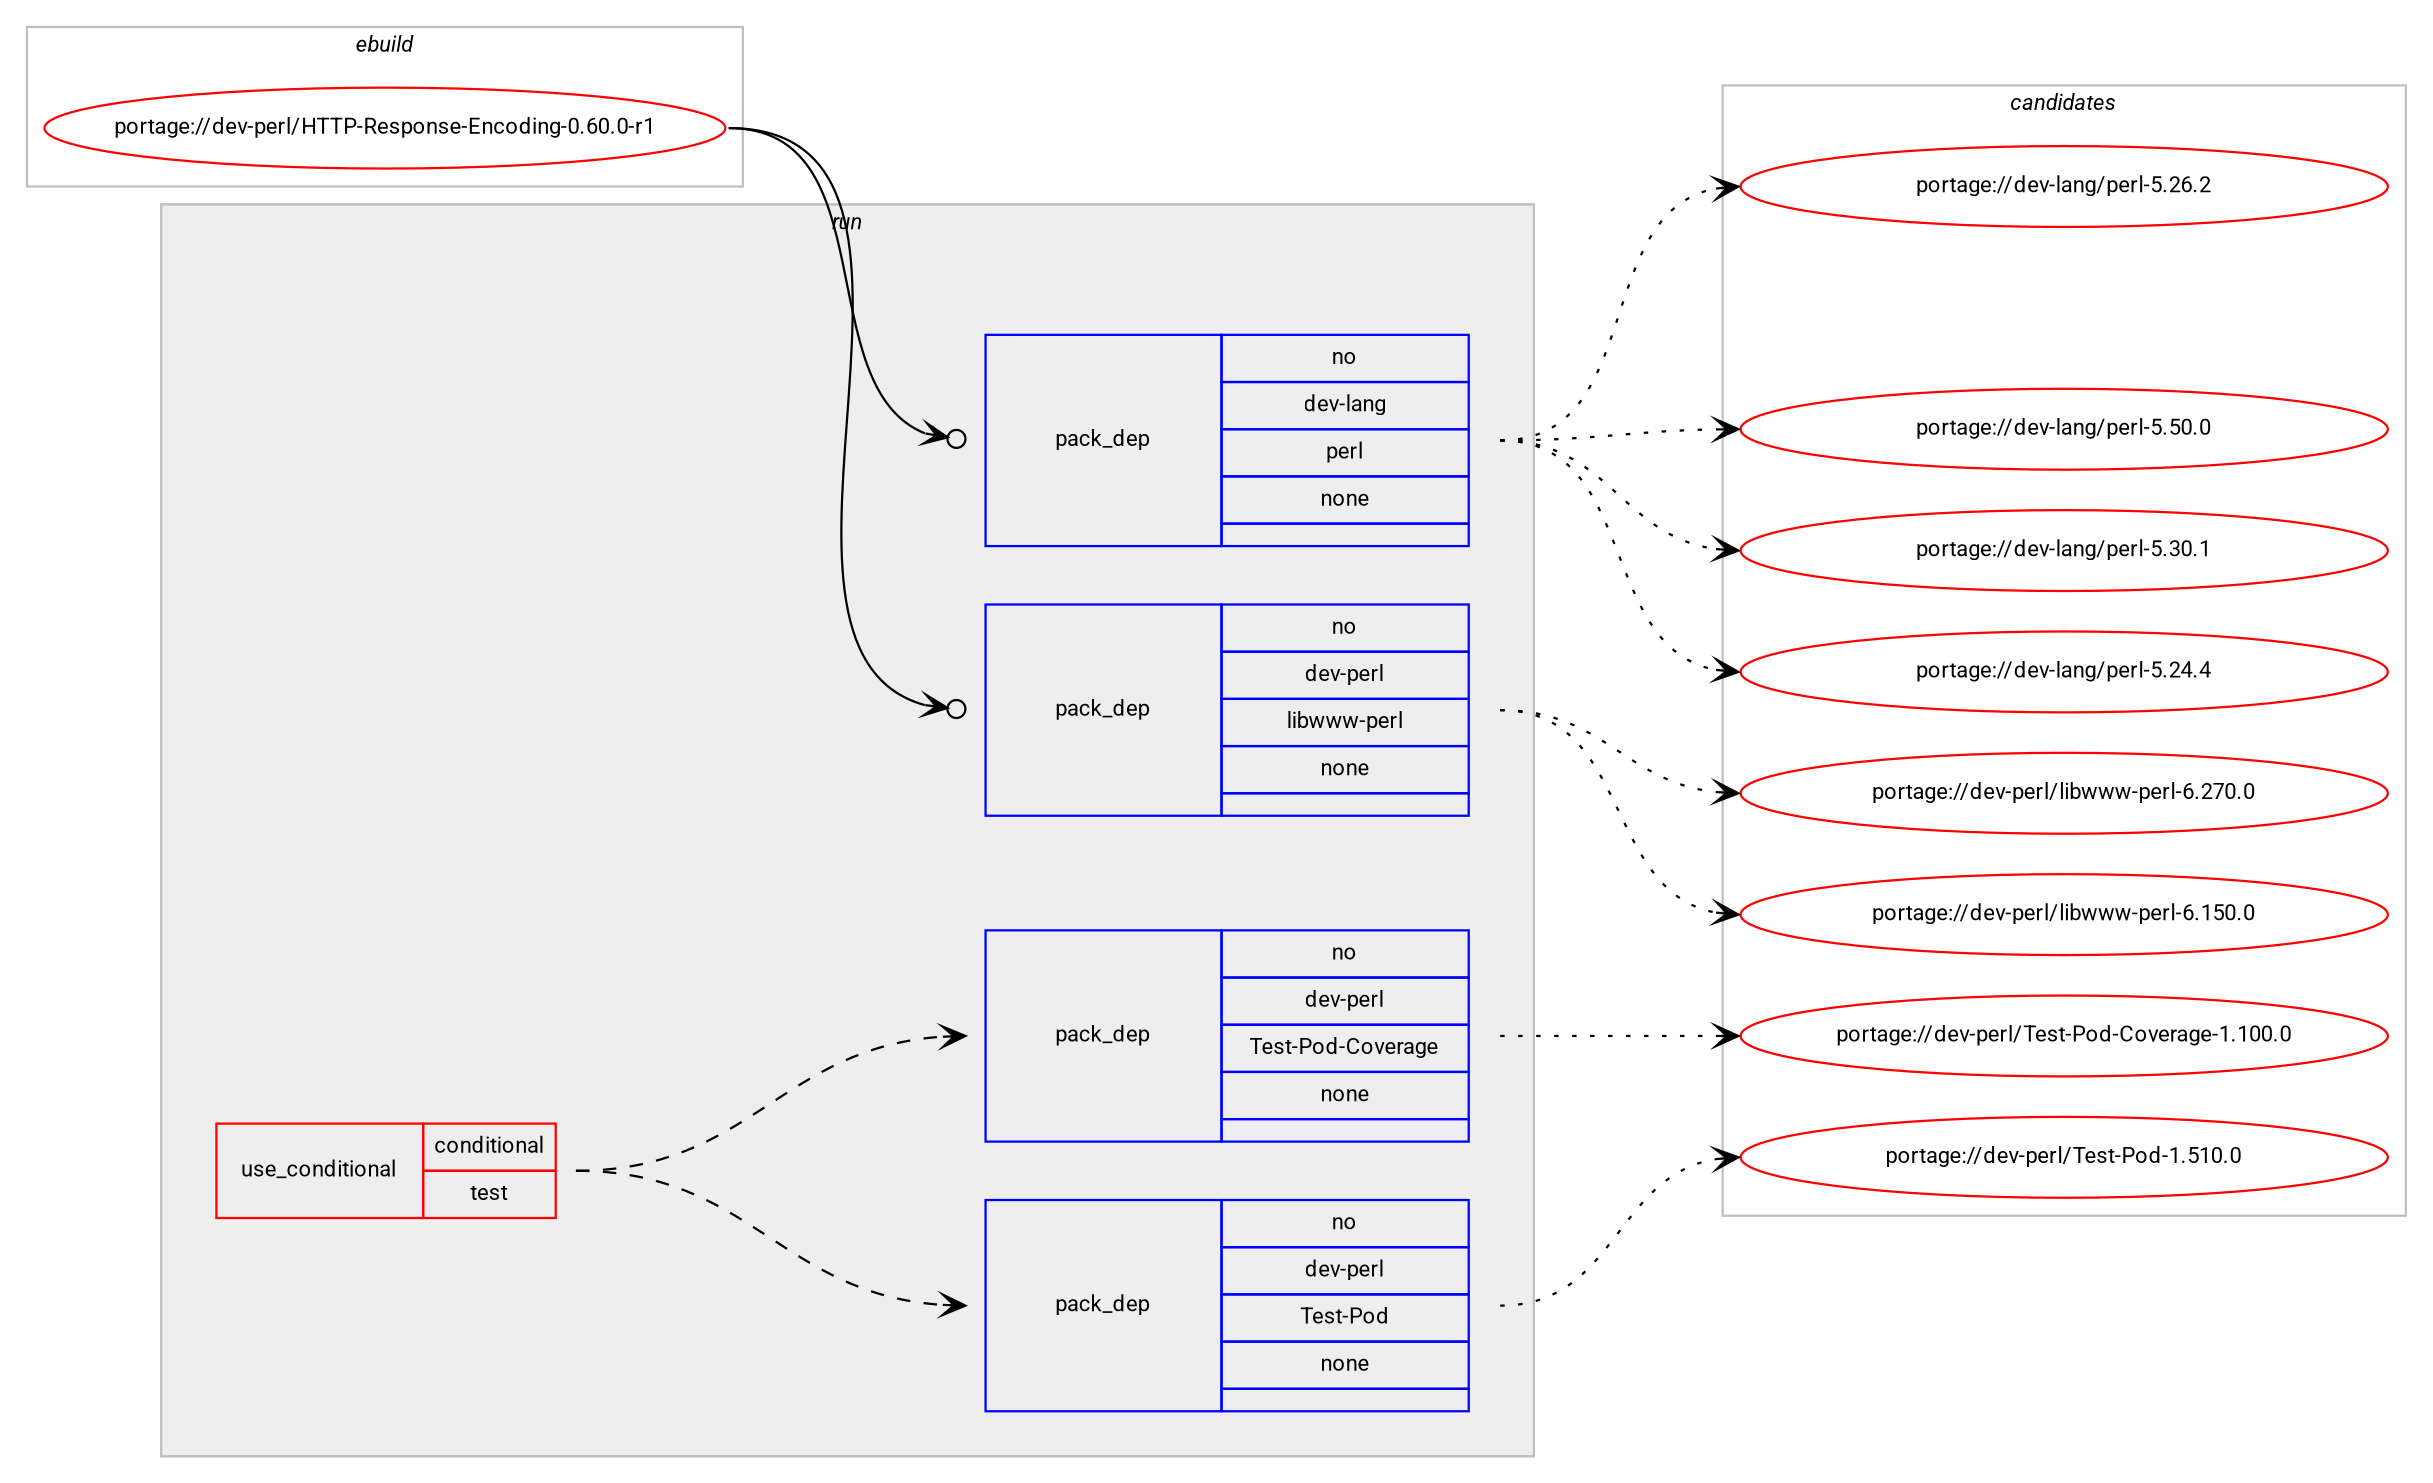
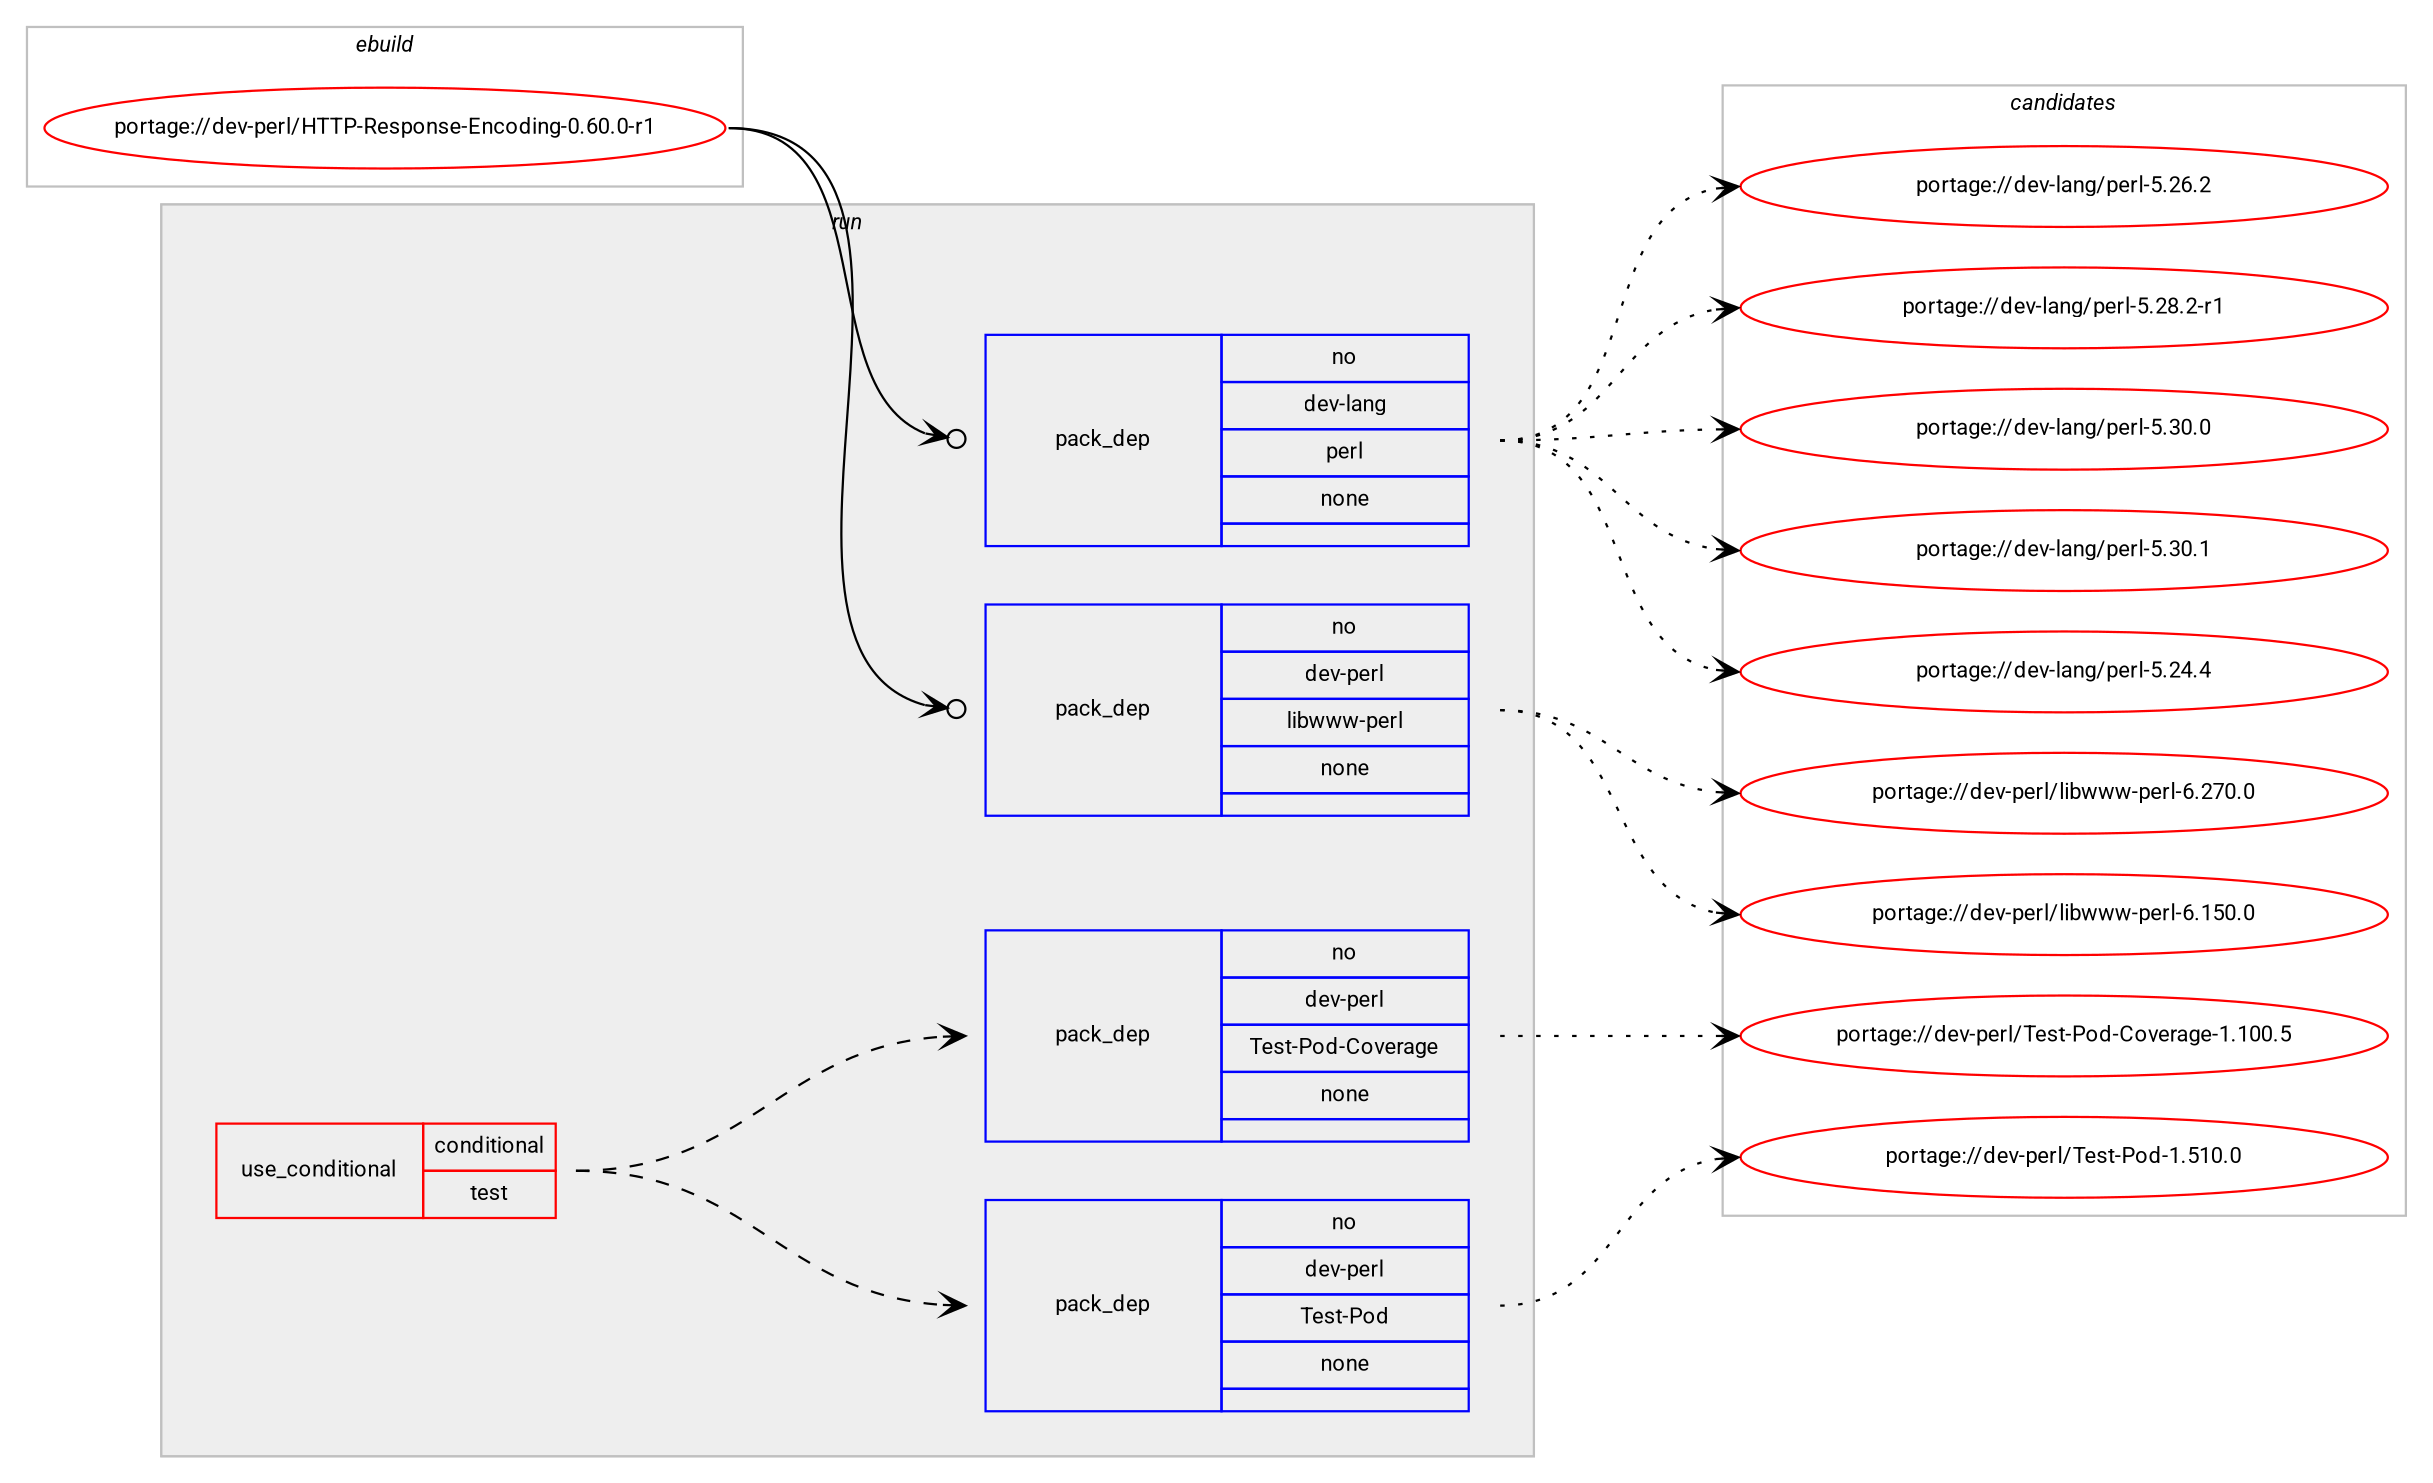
node "portage://dev-lang/perl-5.28.2-r1": added
node "portage://dev-lang/perl-5.50.0": label "portage://dev-lang/perl-5.50.0" -> "portage://dev-lang/perl-5.30.0"
node "portage://dev-perl/Test-Pod-Coverage-1.100.0": label "portage://dev-perl/Test-Pod-Coverage-1.100.0" -> "portage://dev-perl/Test-Pod-Coverage-1.100.5"
